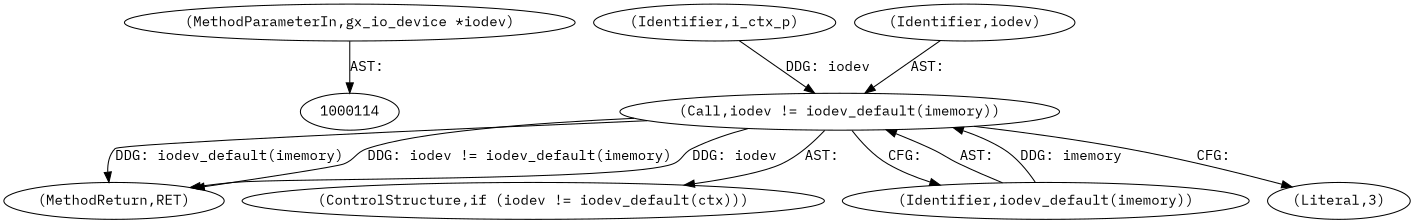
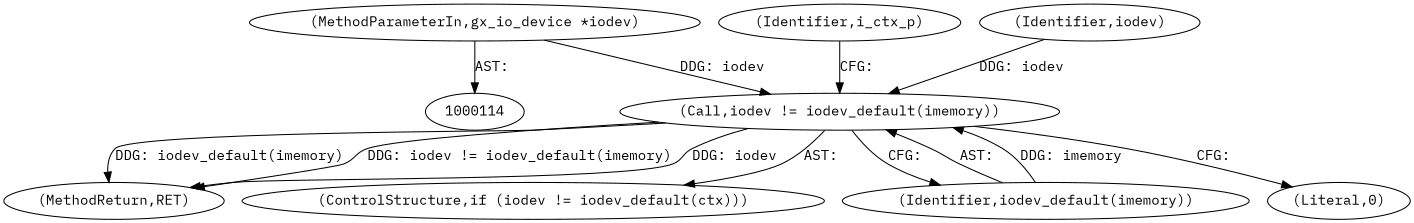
edge "(MethodParameterIn,gx_io_device *iodev)" -> "(Call,iodev != iodev_default(imemory))": added, label "DDG: iodev"
edge "(Identifier,i_ctx_p)" -> "(Call,iodev != iodev_default(imemory))": label "DDG: iodev" -> "CFG: "
edge "(Identifier,iodev)" -> "(Call,iodev != iodev_default(imemory))": label "AST: " -> "DDG: iodev"
node "(Literal,3)": label "(Literal,3)" -> "(Literal,0)"
